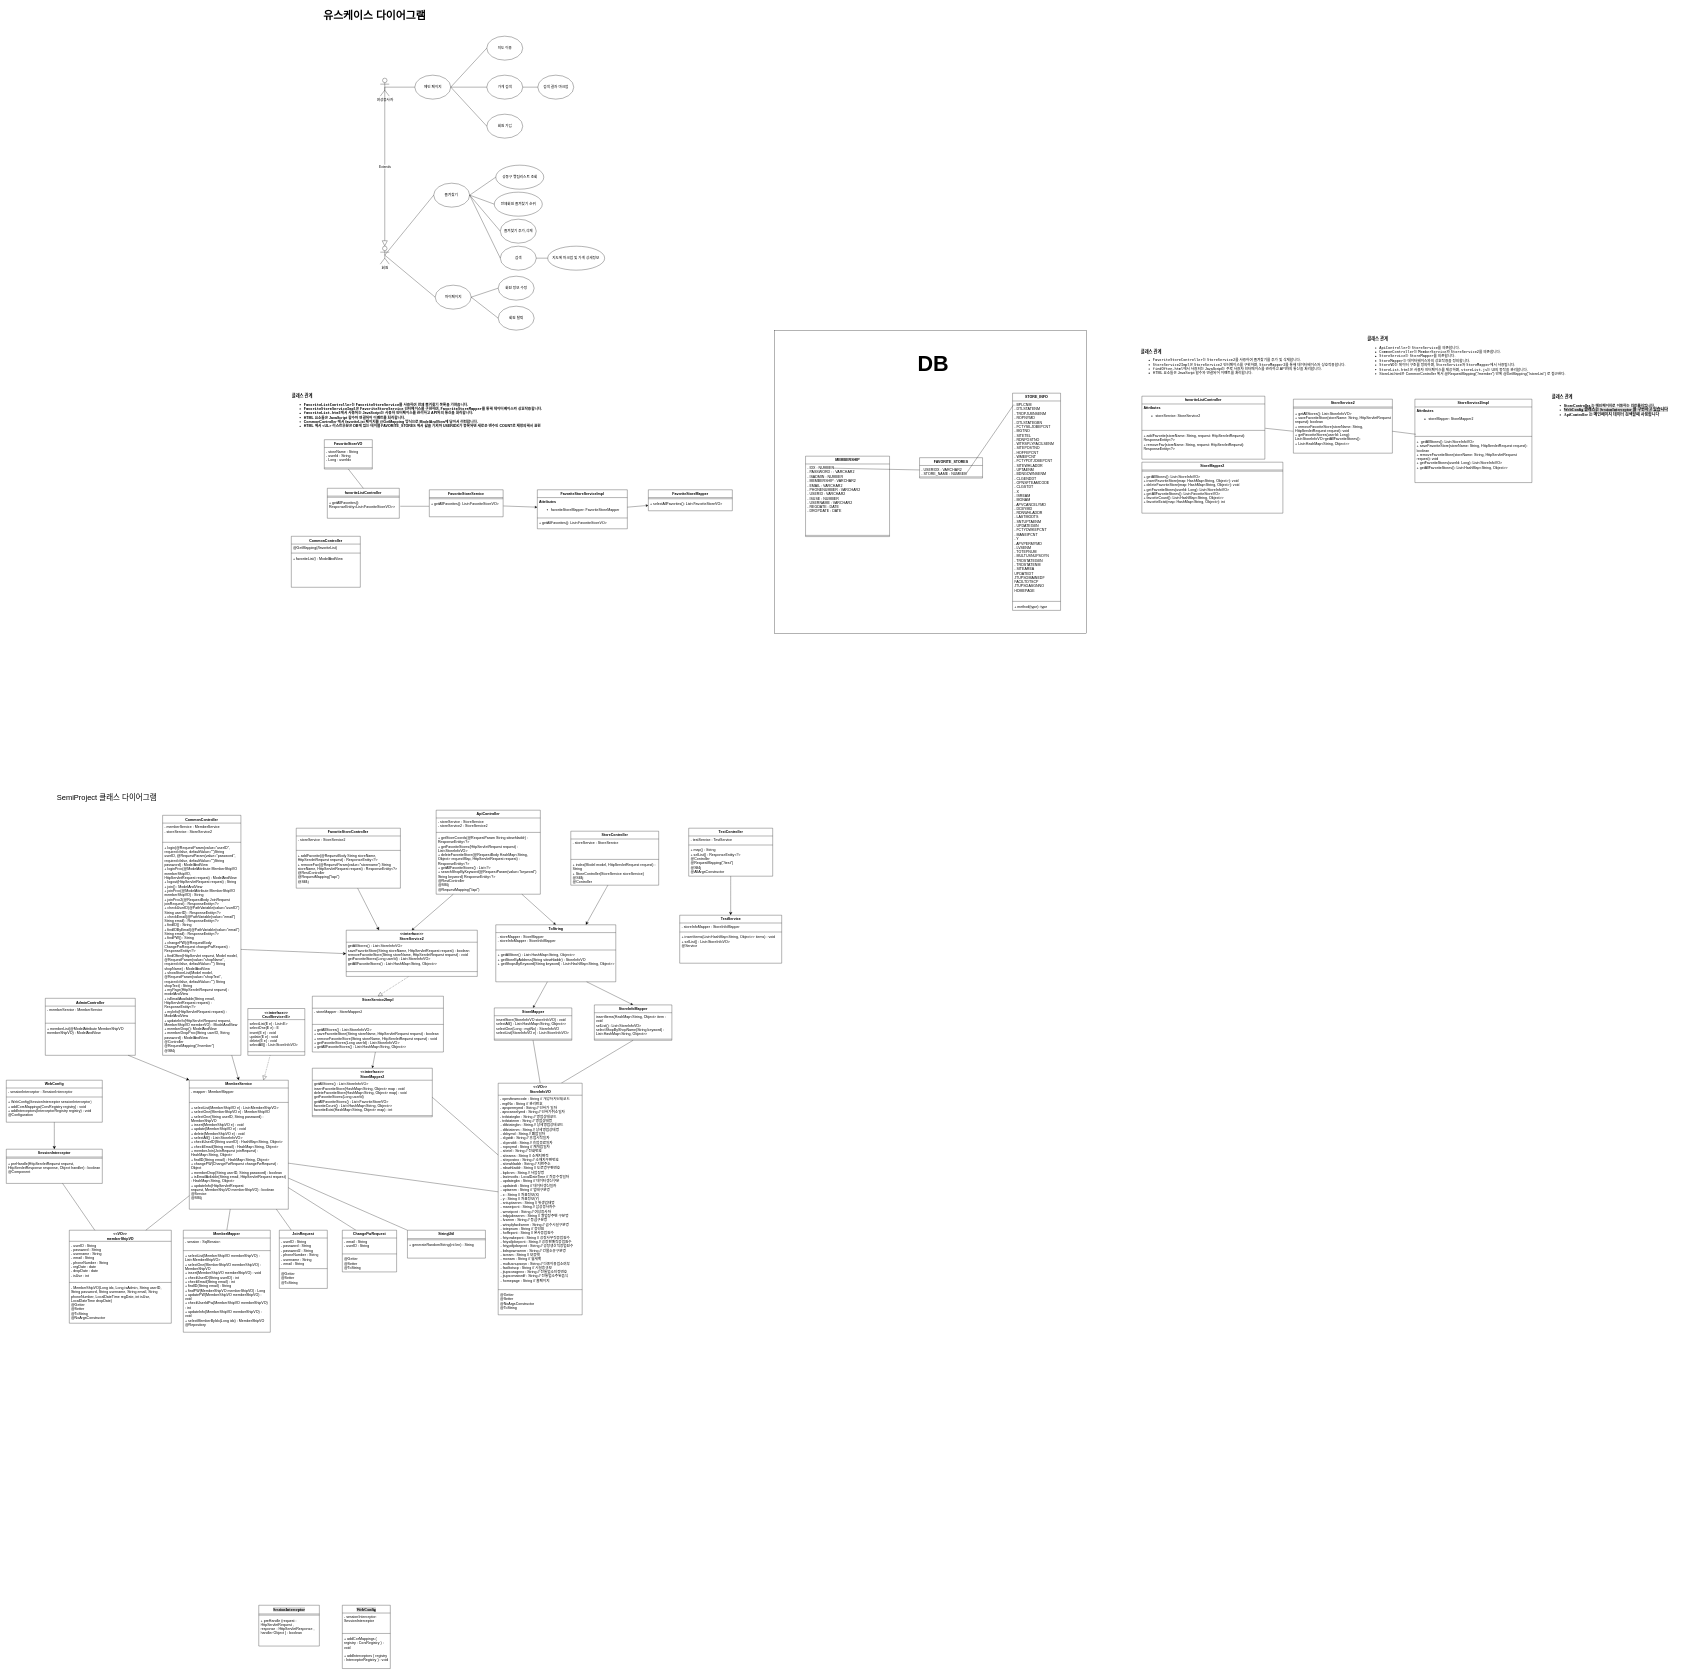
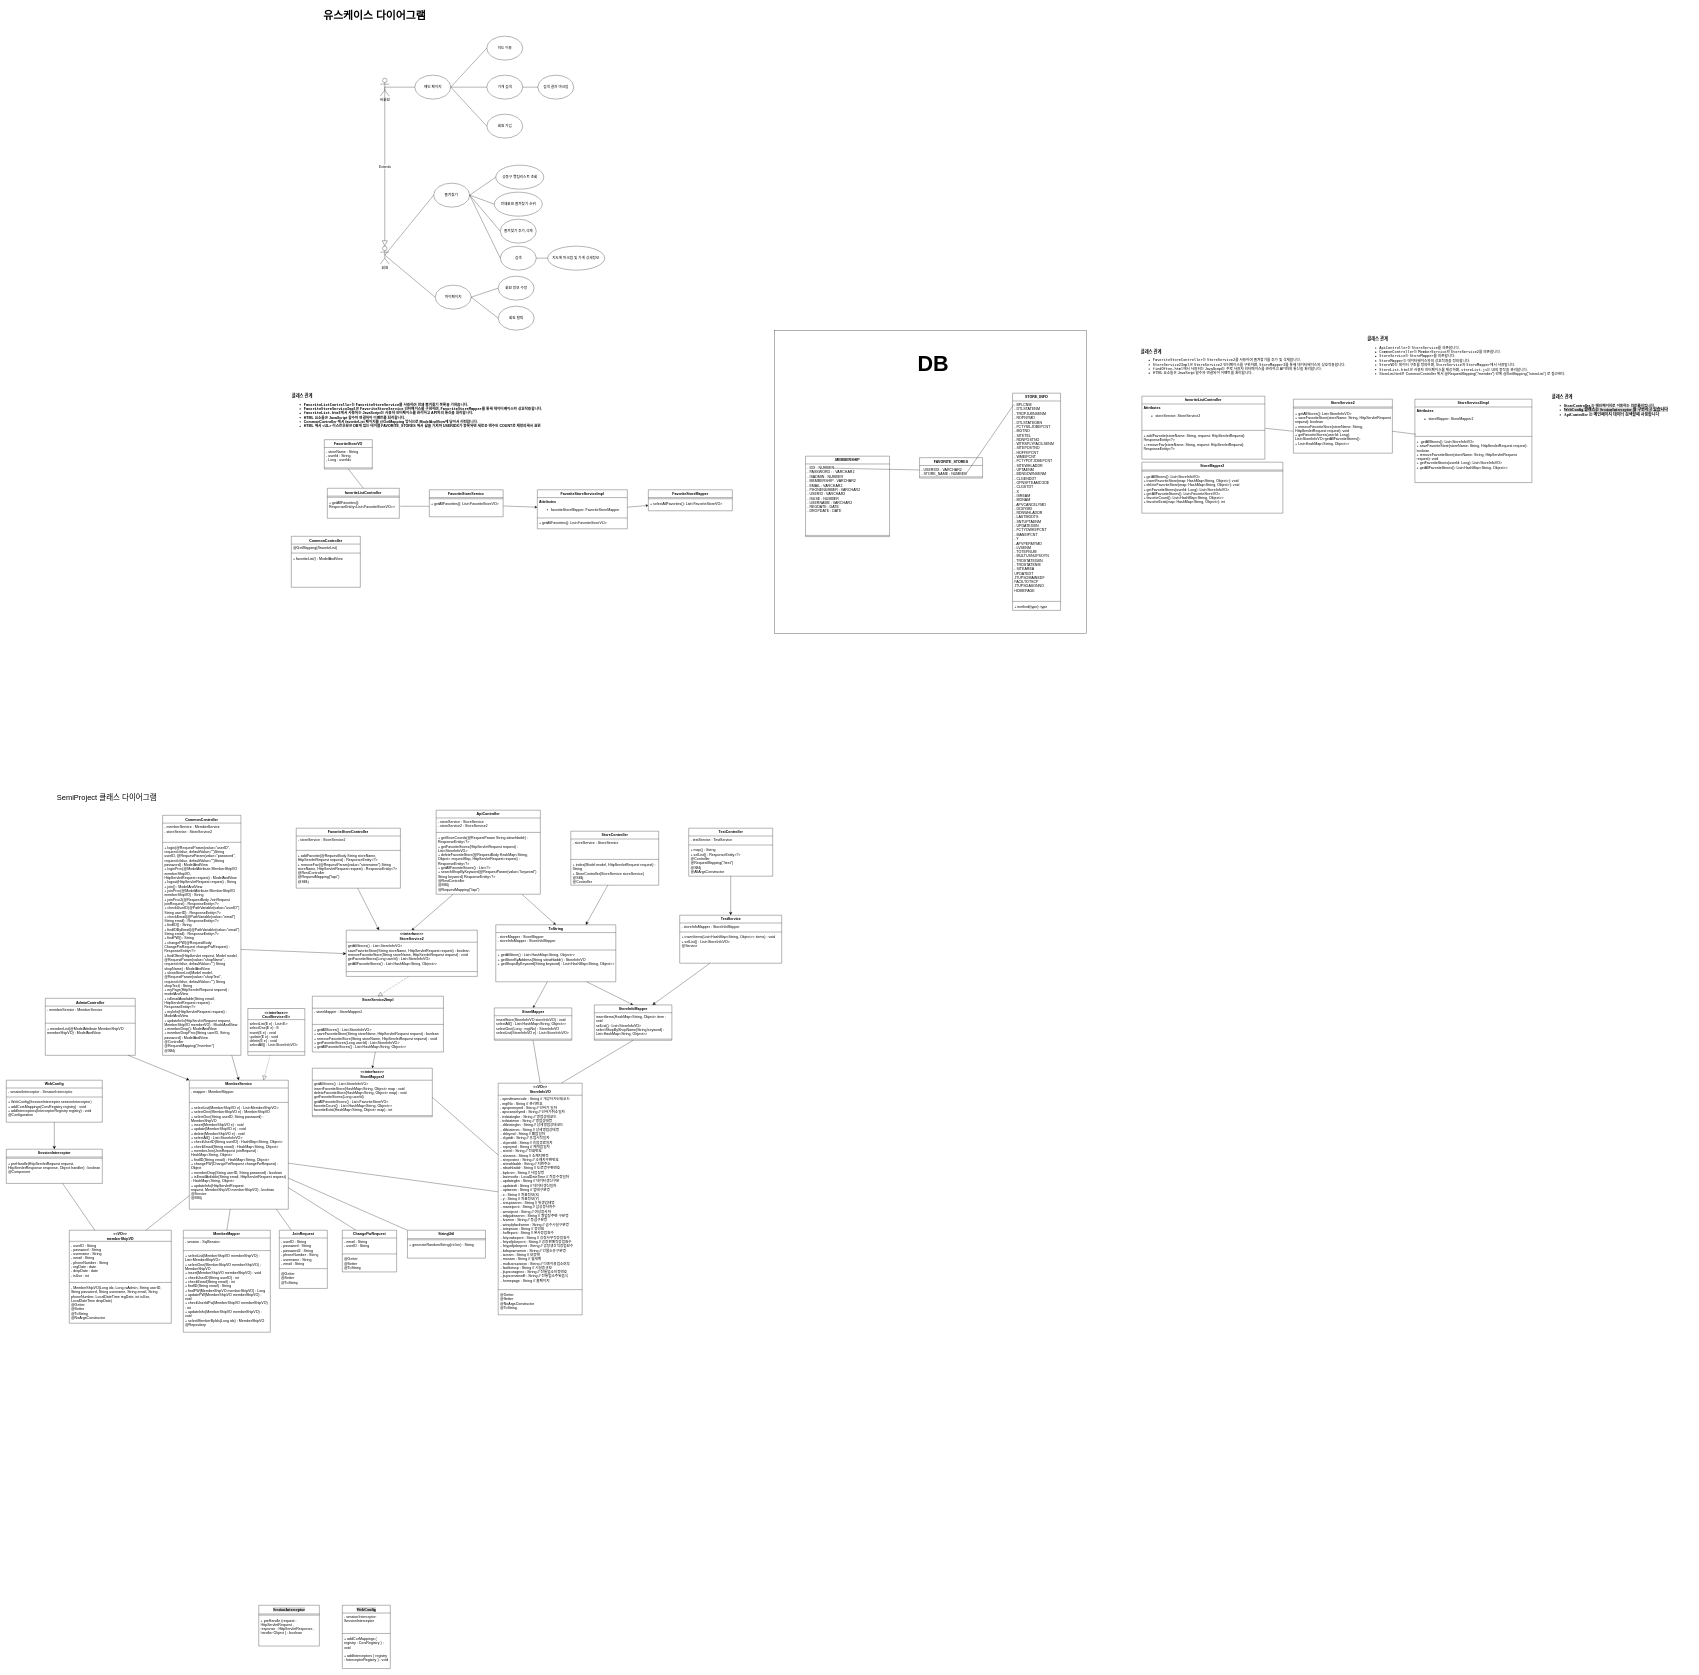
node "여성종사자": label "여성종사자" -> "비회원"
edge "+ insertItems(List<HashMap<String, Object>> items) : void + selList() : List<StoreInfoVO> @Service" -> "StoreInfoMapper": added
